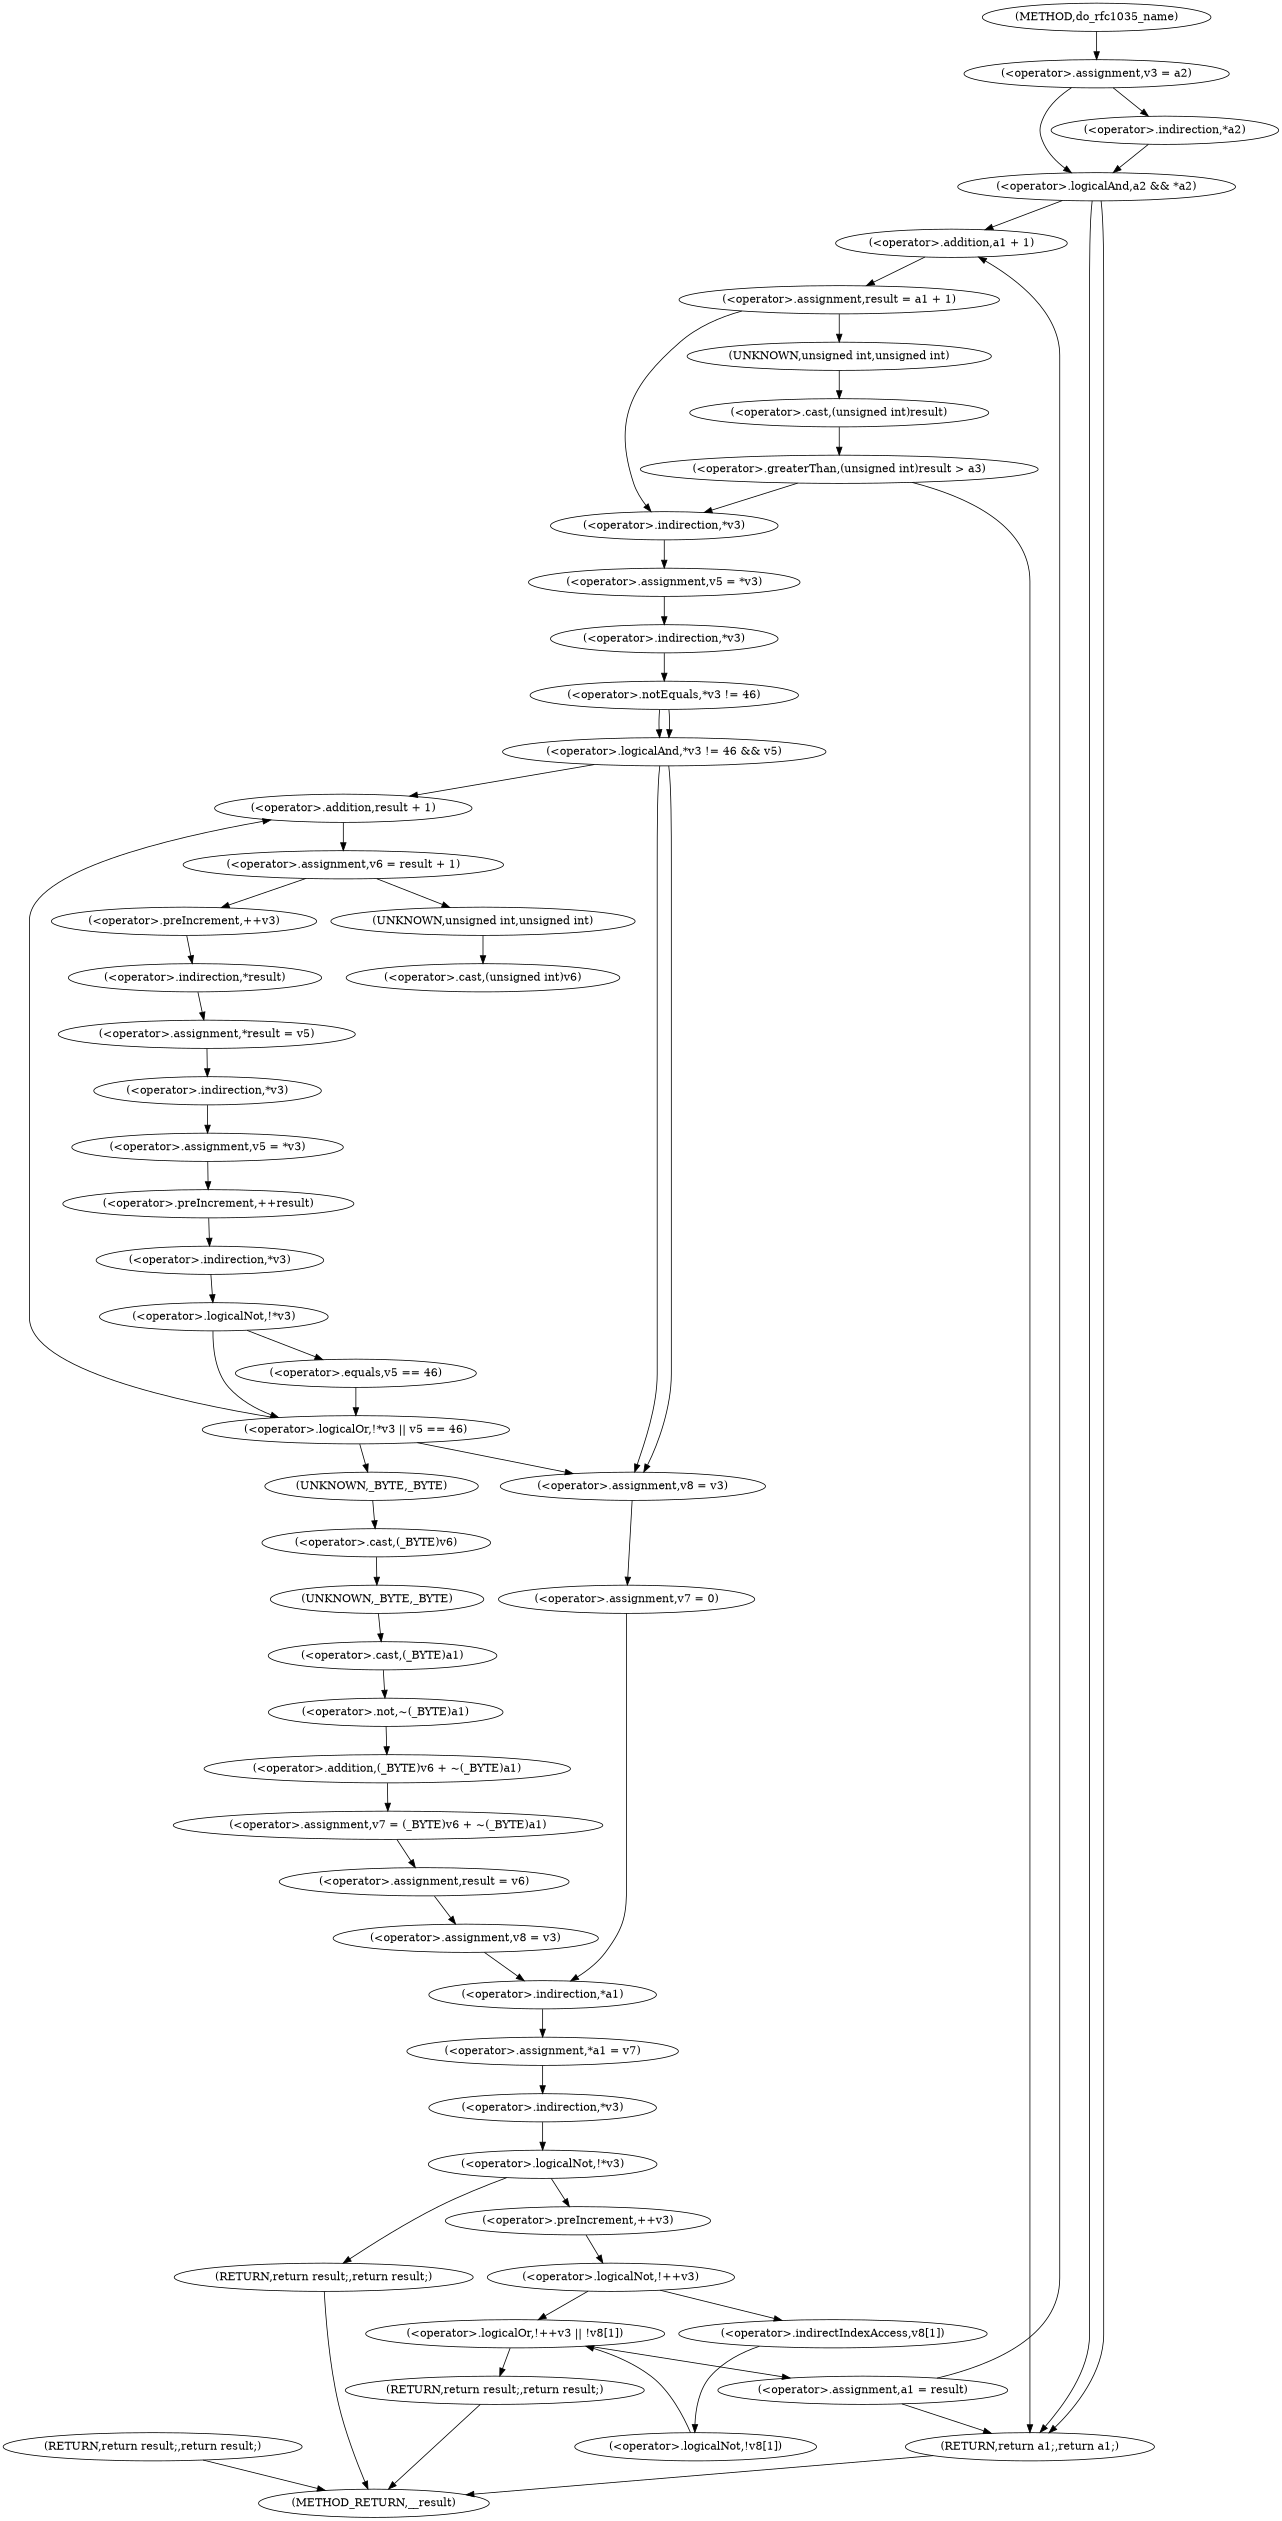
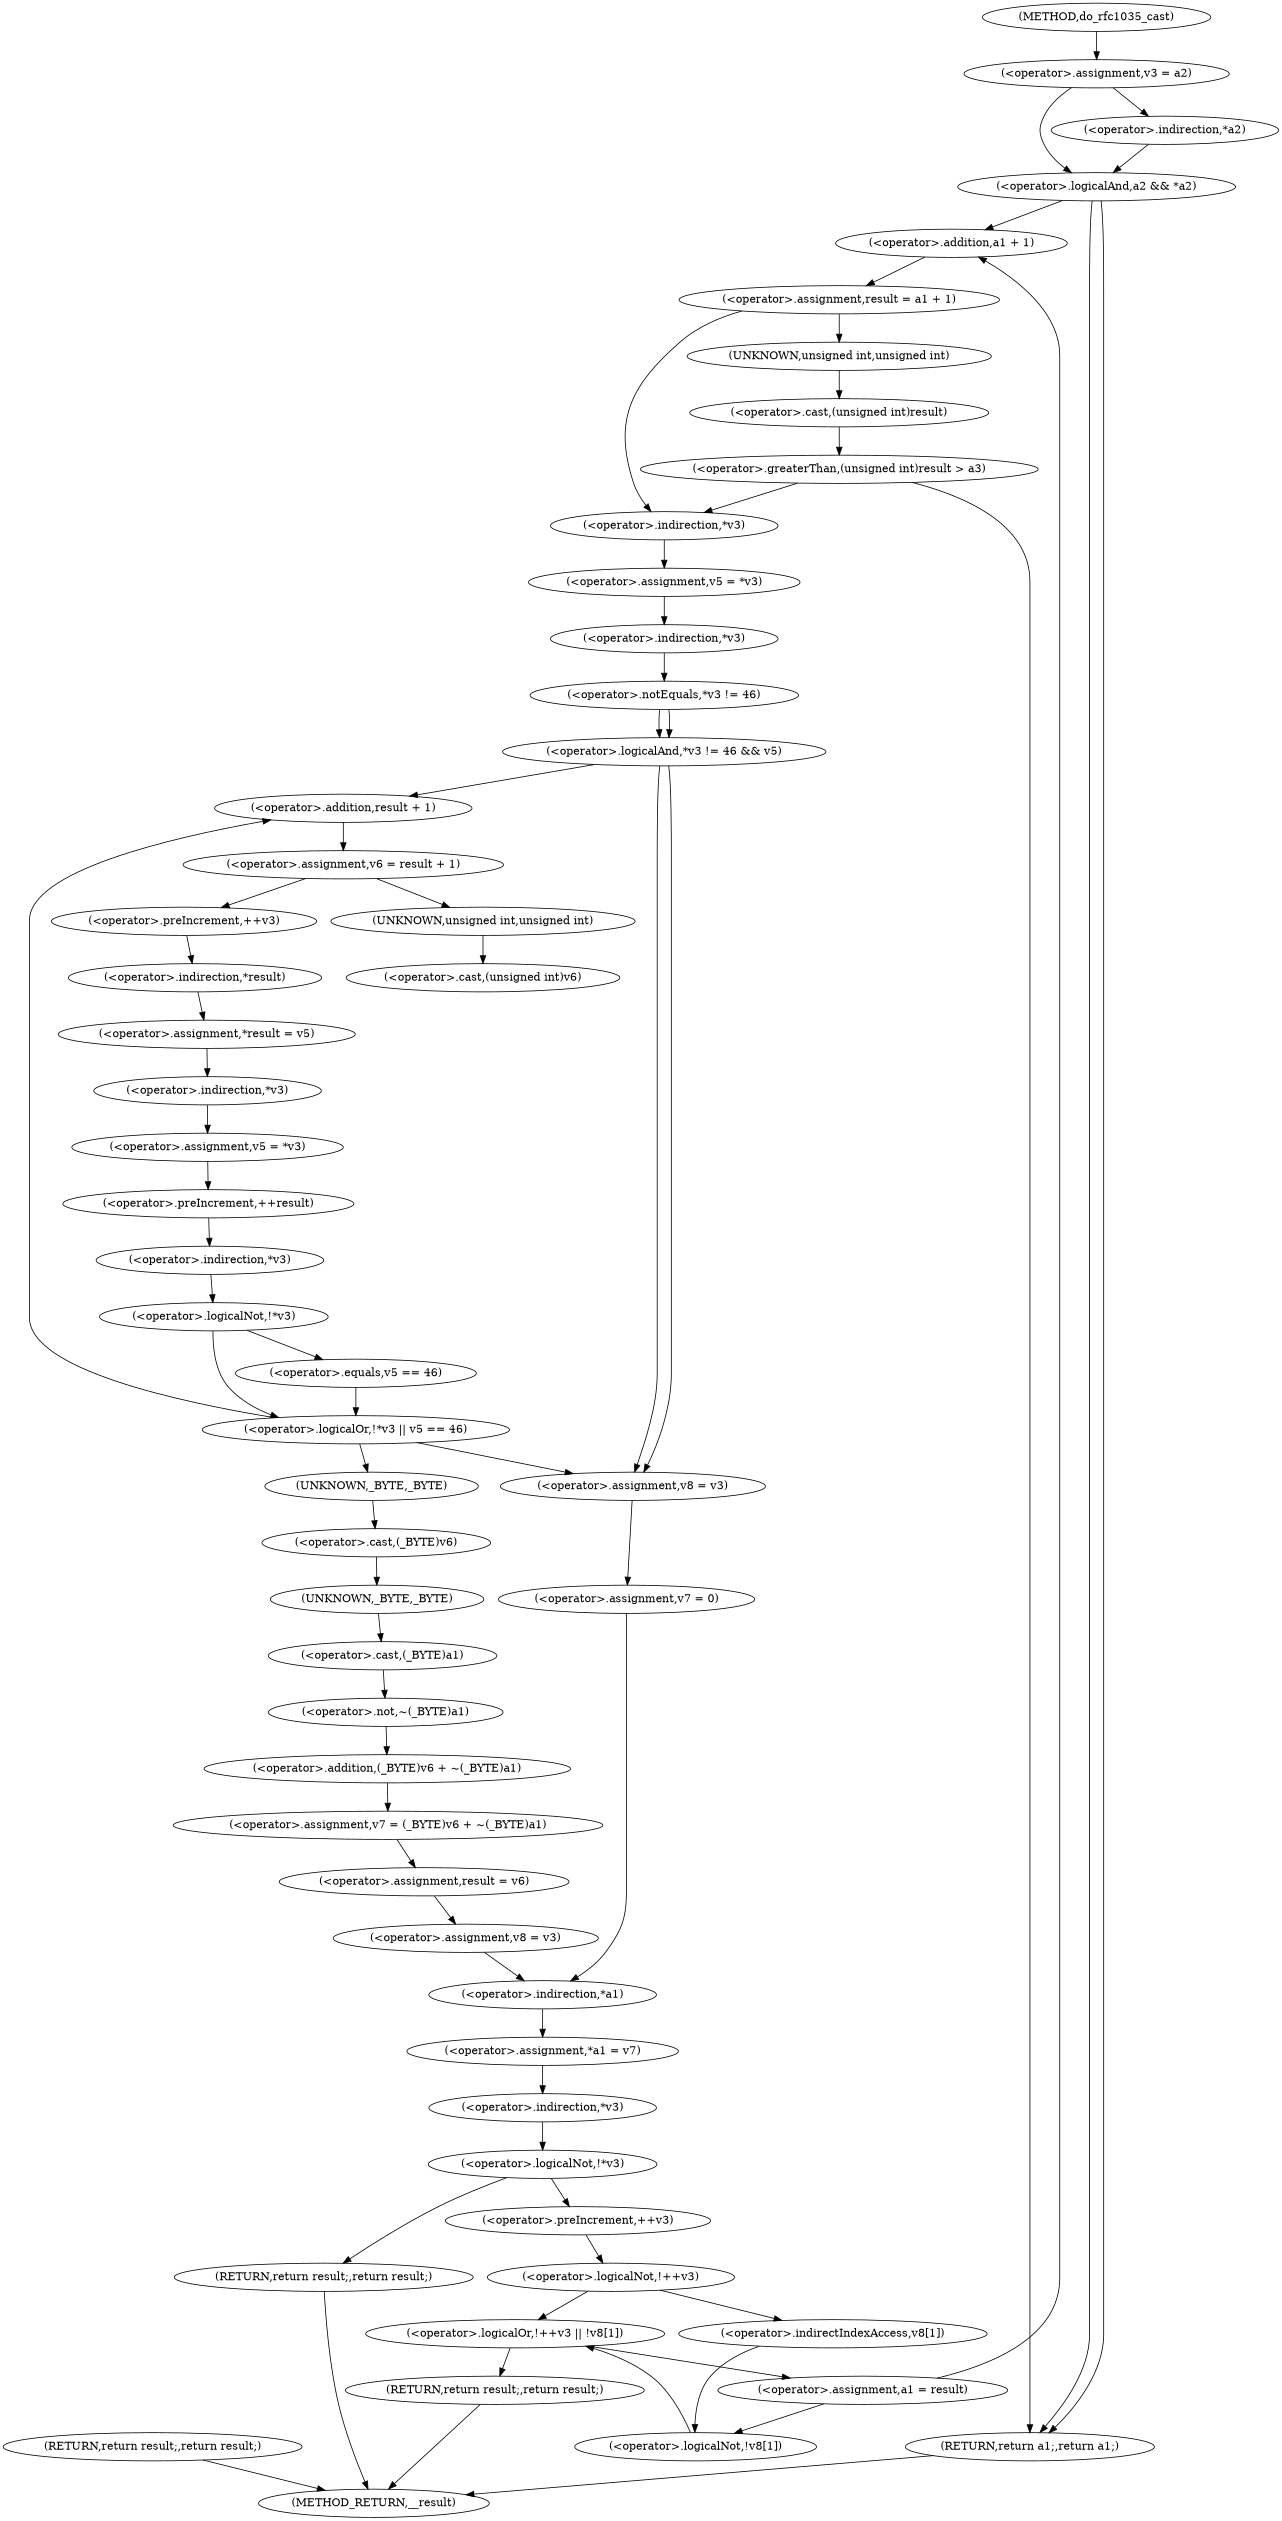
node "(METHOD,do_rfc1035_name)": label "(METHOD,do_rfc1035_name)" -> "(METHOD,do_rfc1035_cast)"
edge "(<operator>.assignment,a1 = result)" -> "(RETURN,return a1;,return a1;)": now "(<operator>.assignment,a1 = result)" -> "(<operator>.logicalNot,!v8[1])"
